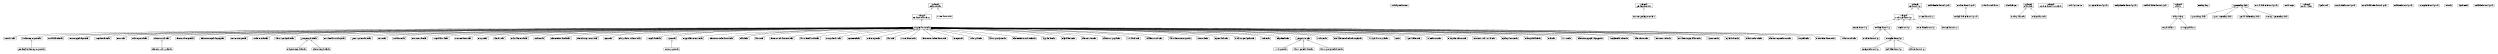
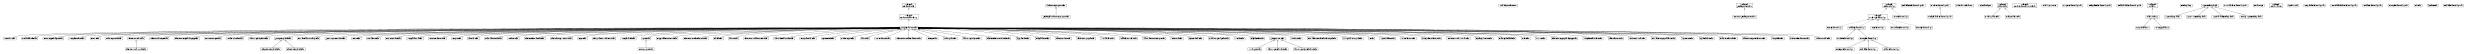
node "OInfoExecutionStep": removed
edge "ProjectionCalculationStep" -> "AbstractExecutionStep": removed
